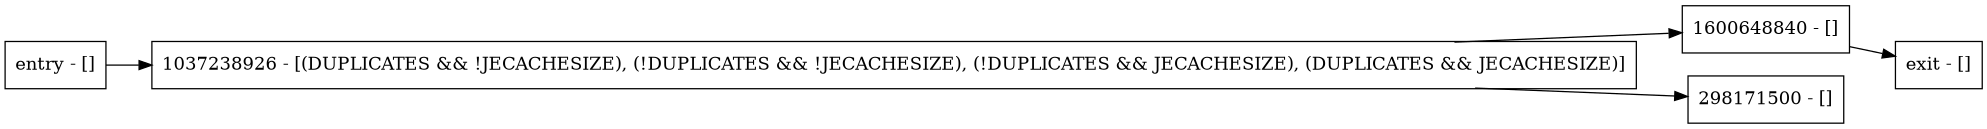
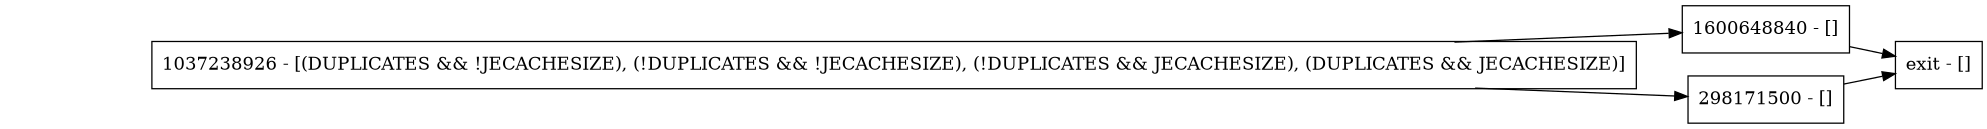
node "entry - []": removed
edge "298171500 - []" -> "exit - []": added
